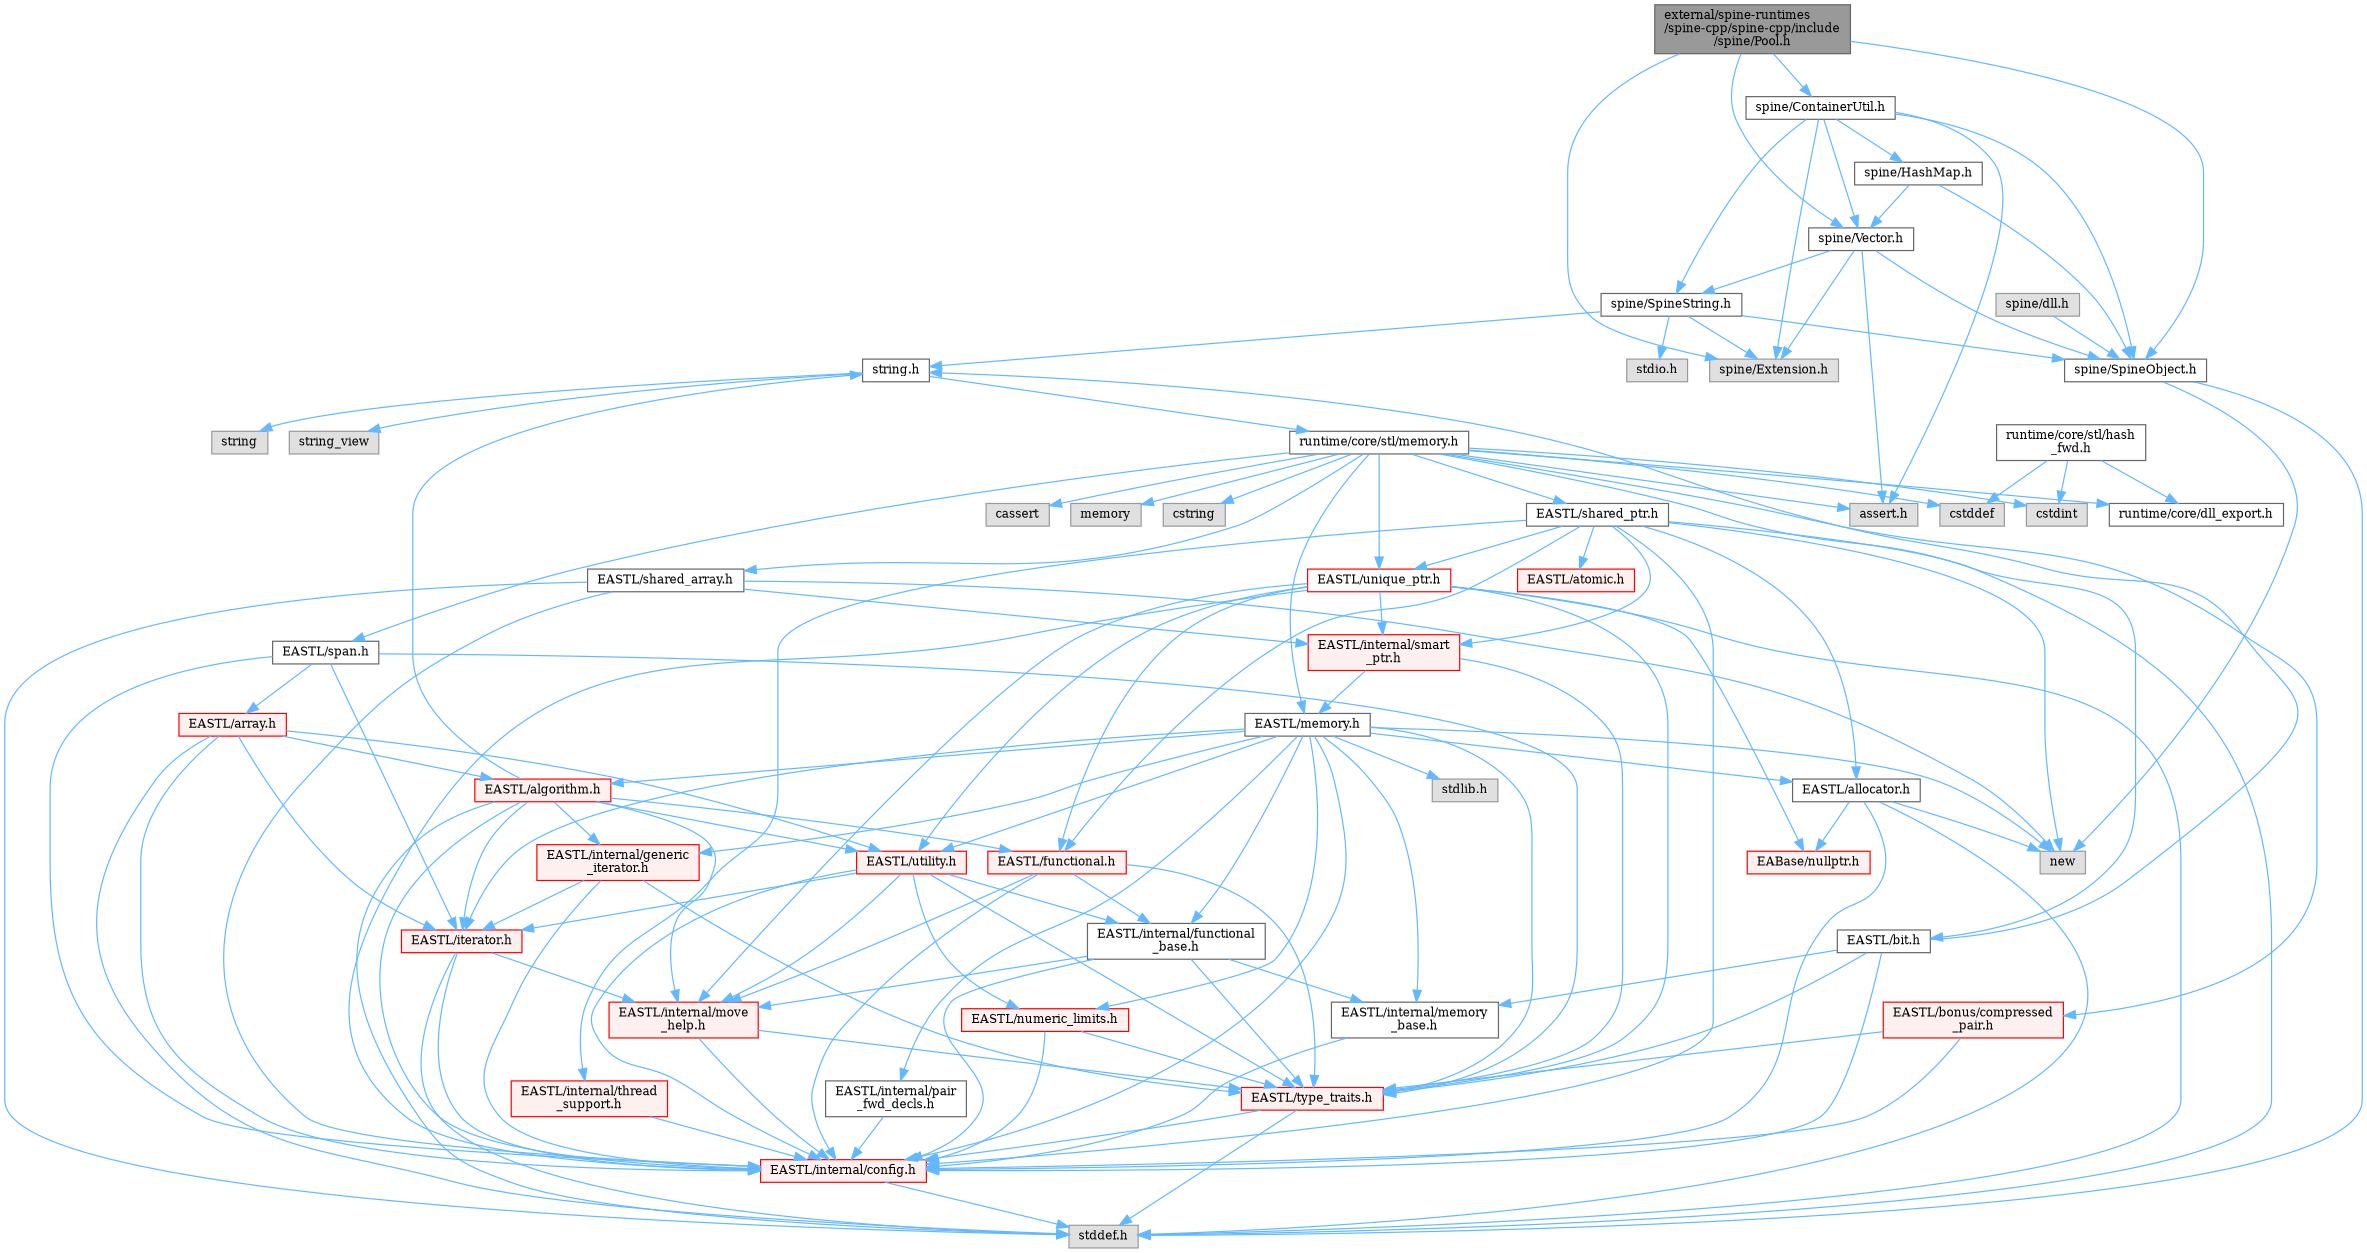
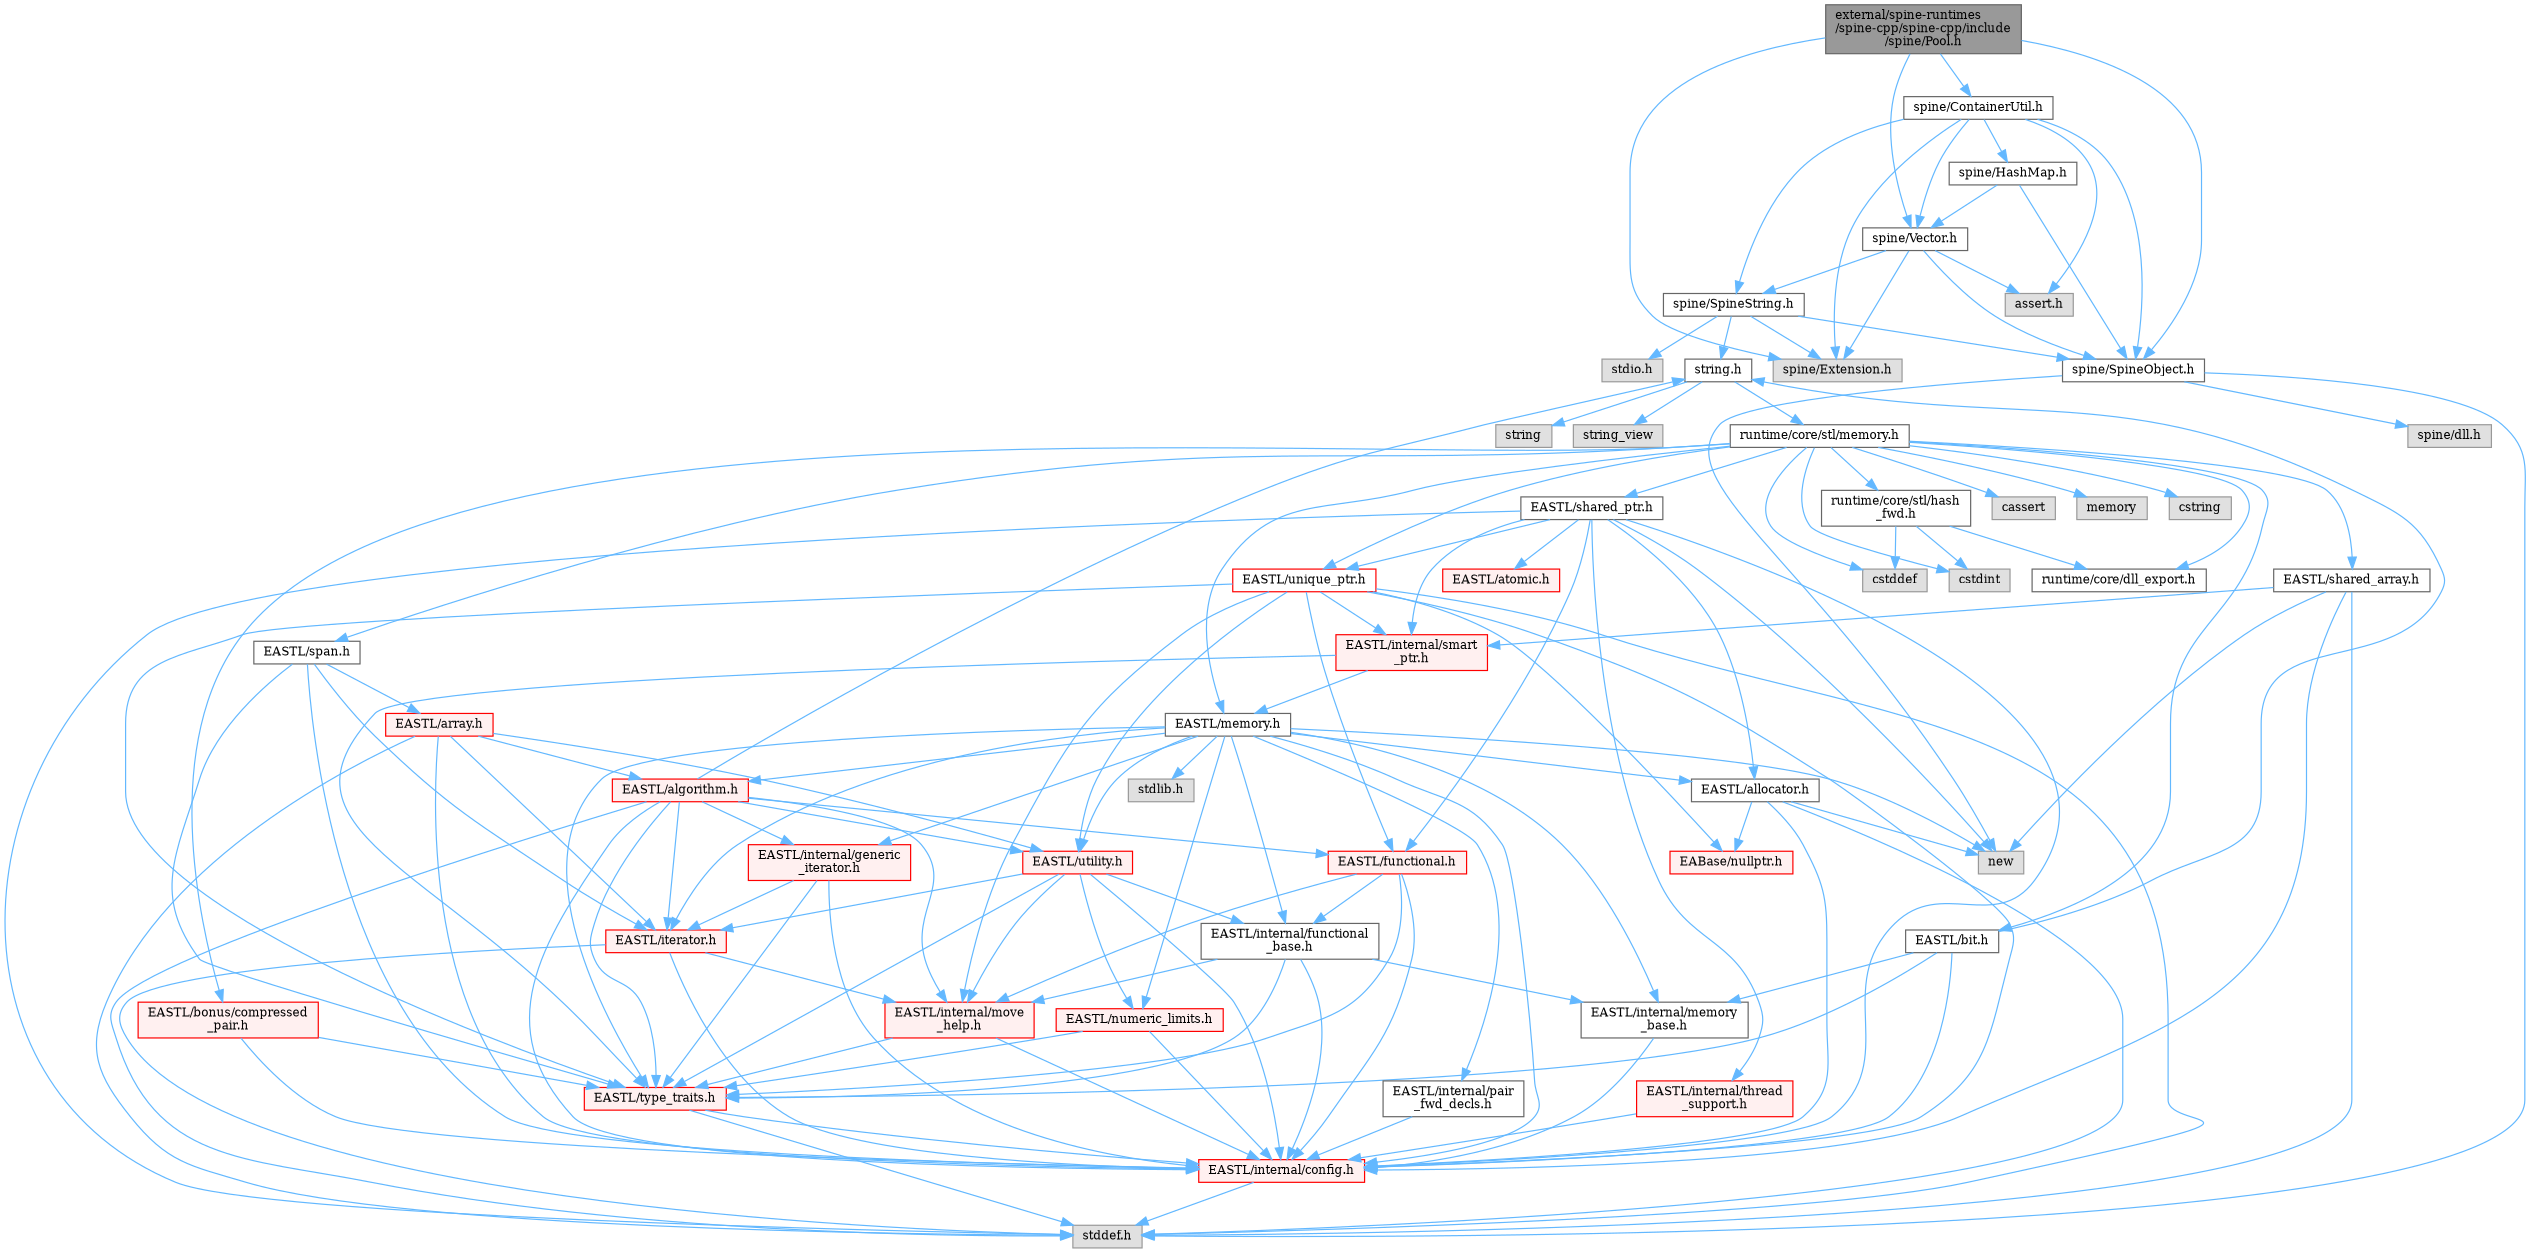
edge "spine/dll.h" -> "spine/SpineObject.h": reversed
edge "runtime/core/stl/memory.h" -> "assert.h": now "runtime/core/stl/memory.h" -> "runtime/core/stl/hash _fwd.h"
edge "EASTL/algorithm.h" -> "EASTL/type_traits.h": added
